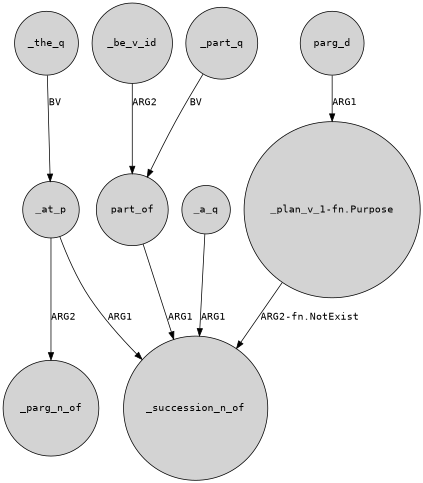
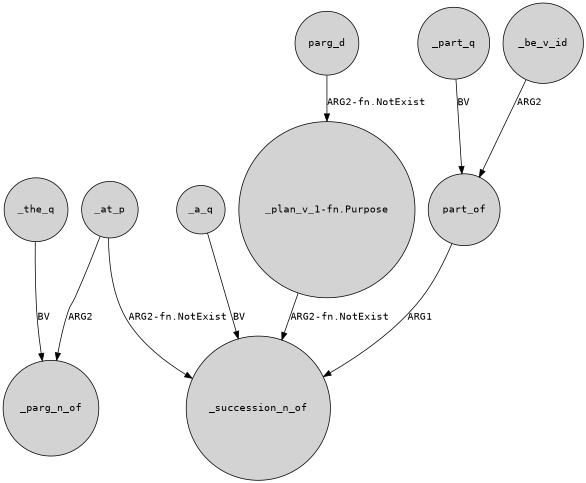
edge "parg_d" -> "_plan_v_1-fn.Purpose": label "ARG1" -> "ARG2-fn.NotExist"
edge "_the_q" -> "_at_p": now "_the_q" -> "_parg_n_of"
edge "_at_p" -> "_succession_n_of": label "ARG1" -> "ARG2-fn.NotExist"
edge "_a_q" -> "_succession_n_of": label "ARG1" -> "BV"
